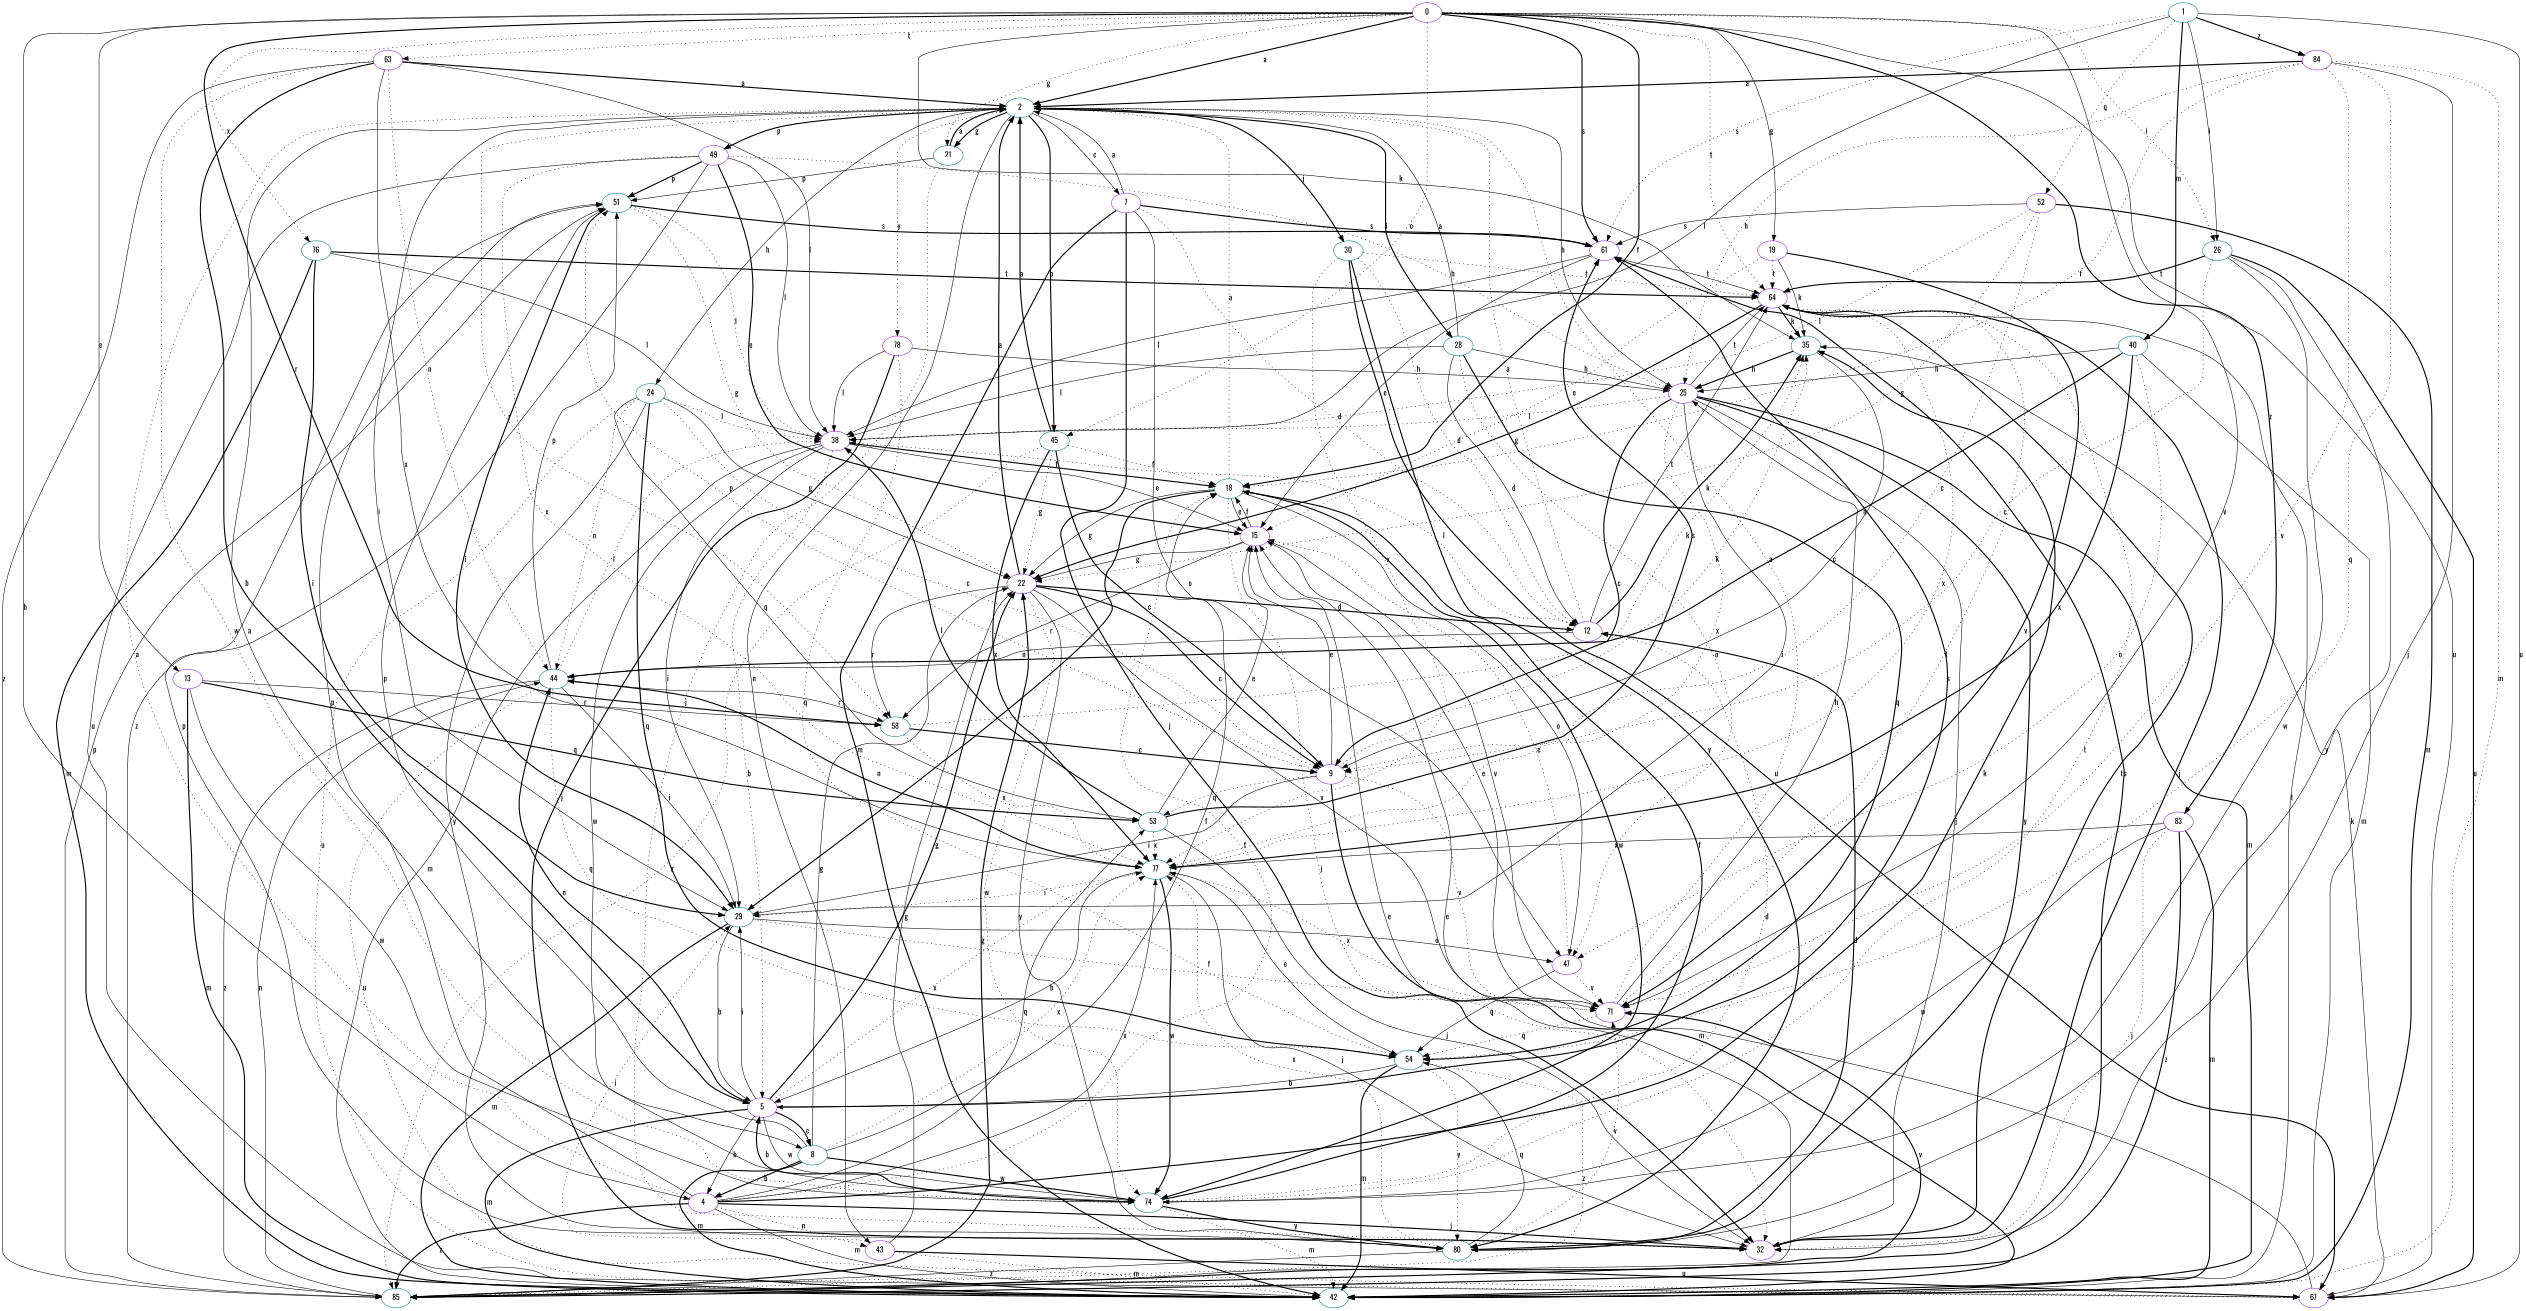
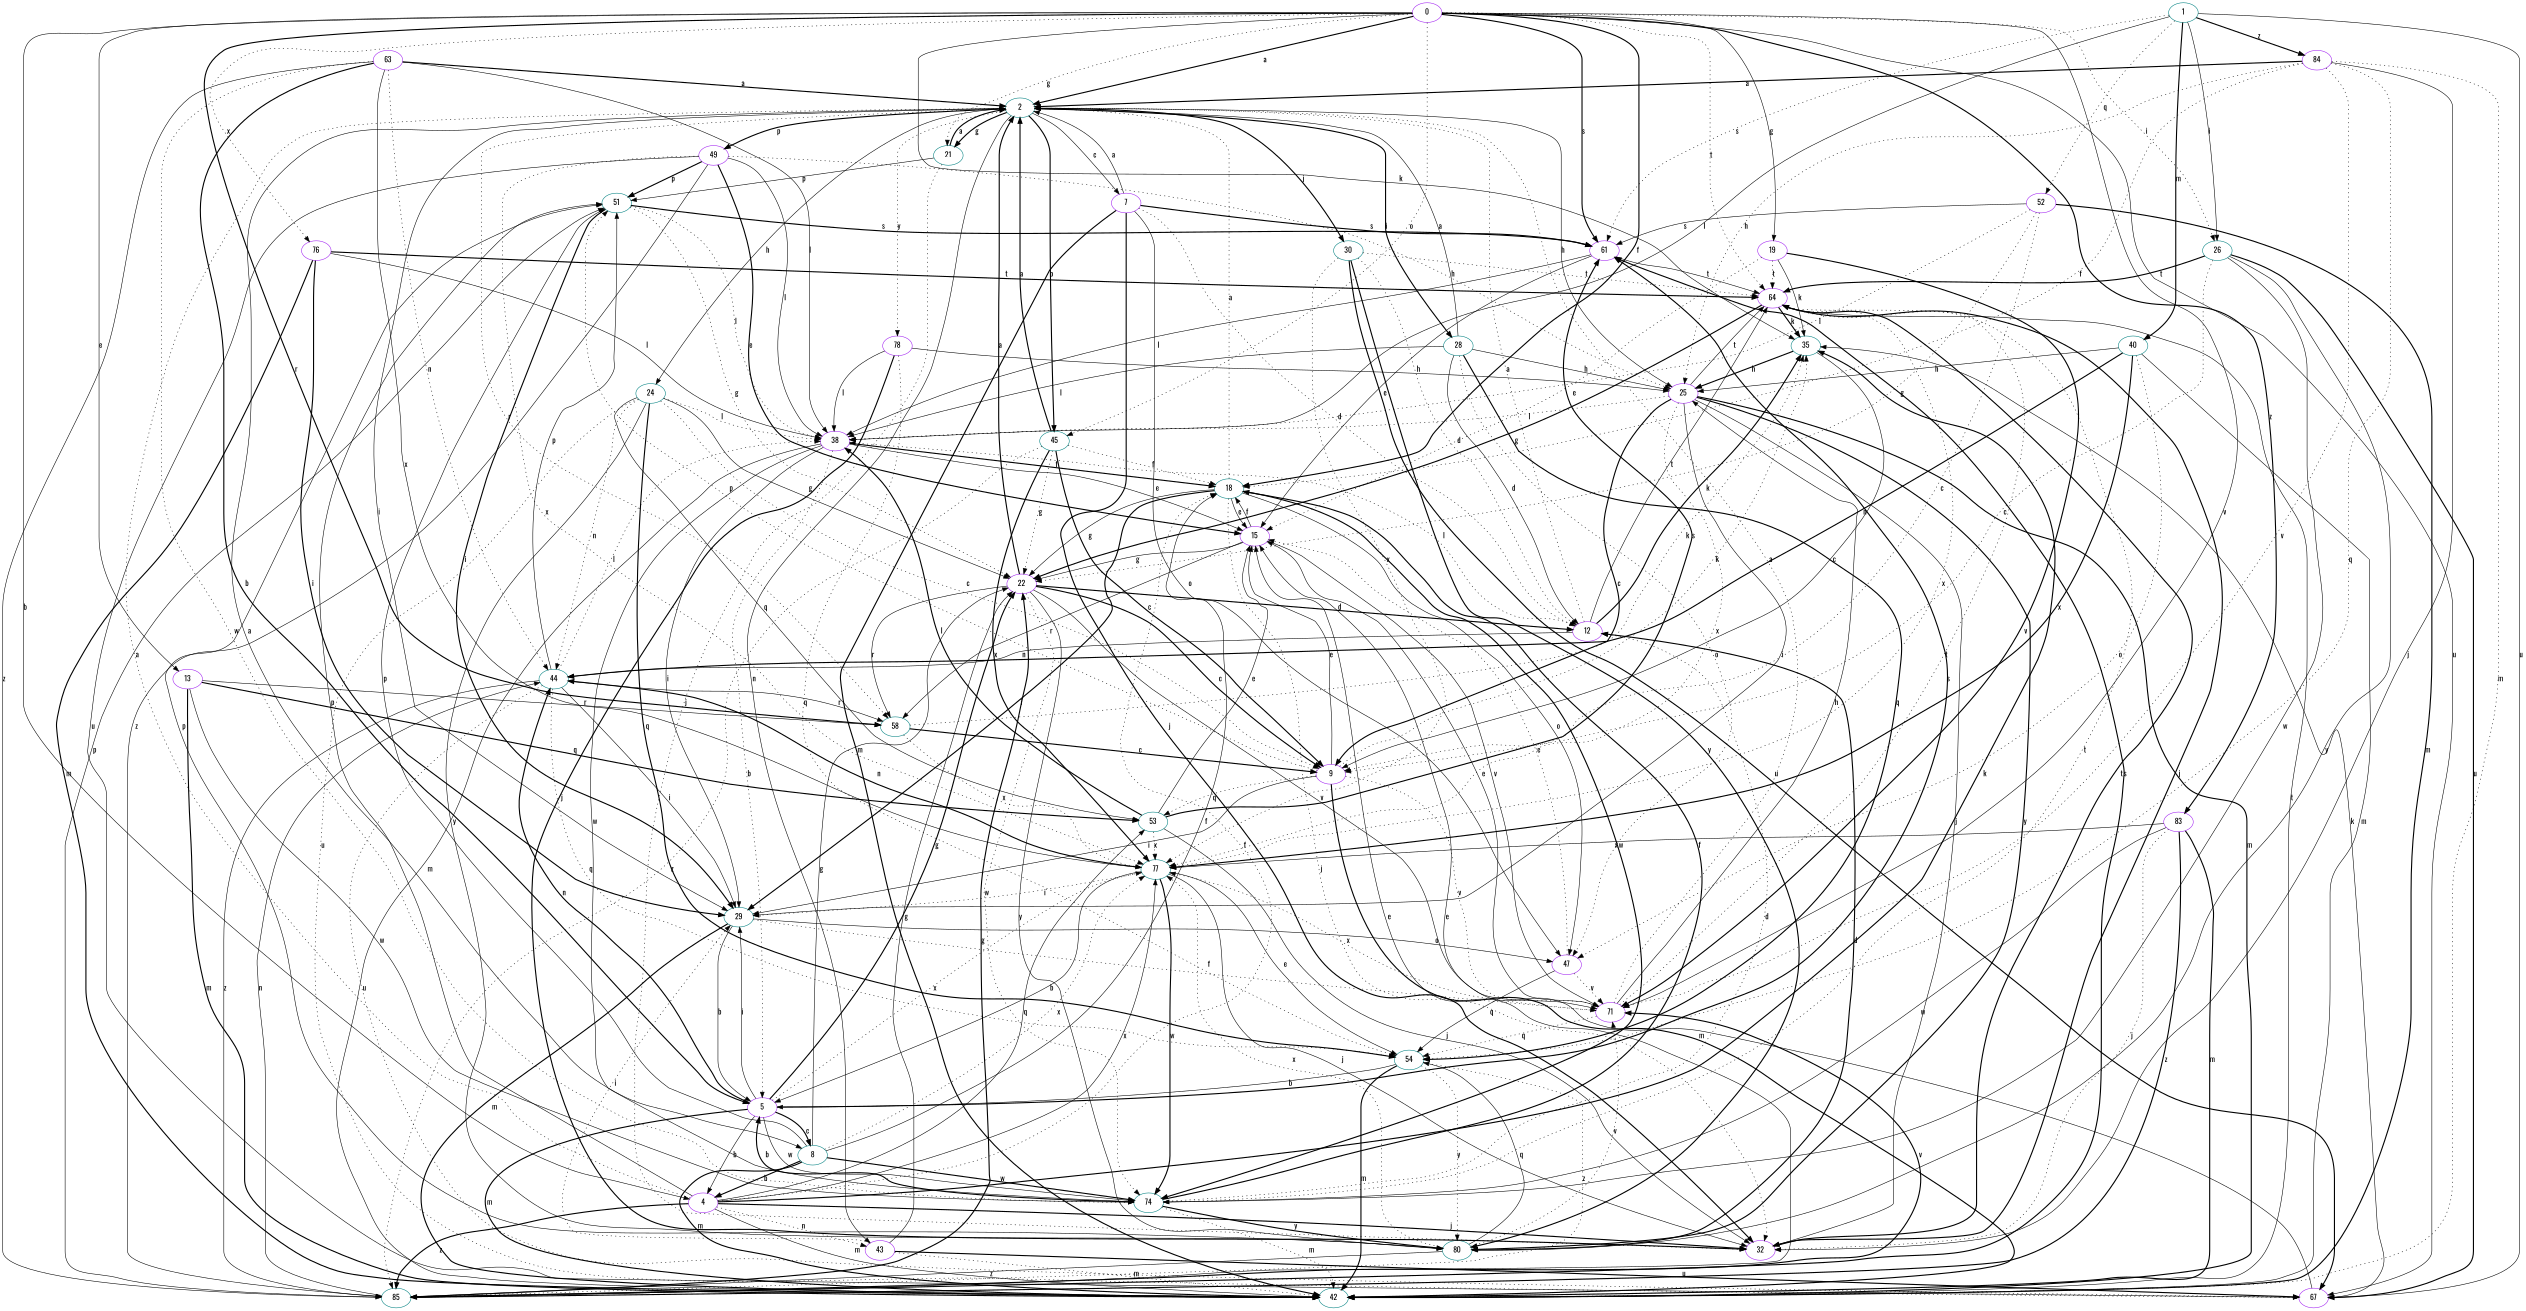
edge "0" -> "63": removed, label "t"
node "76": color teal -> purple
